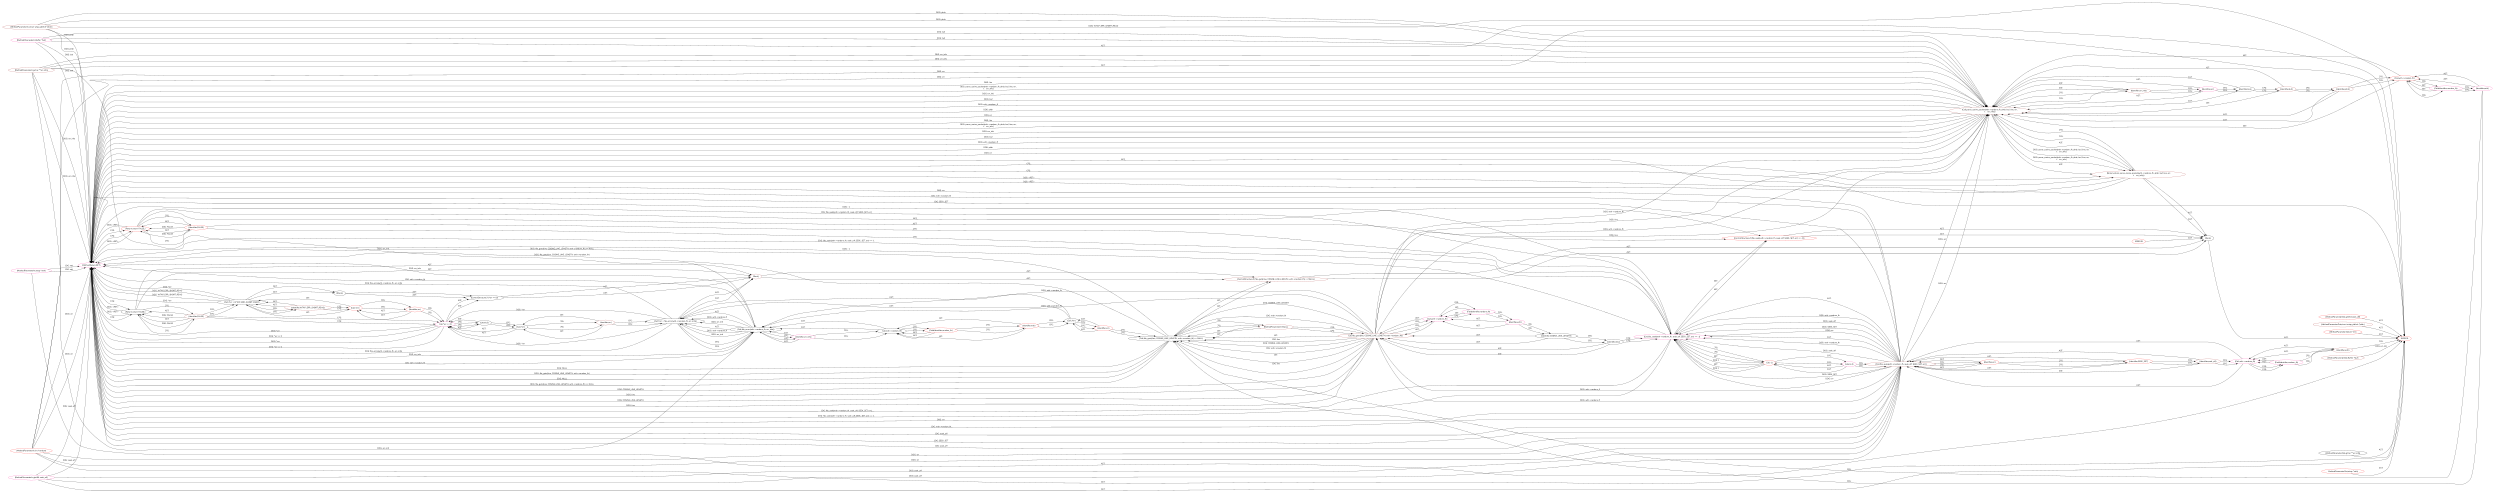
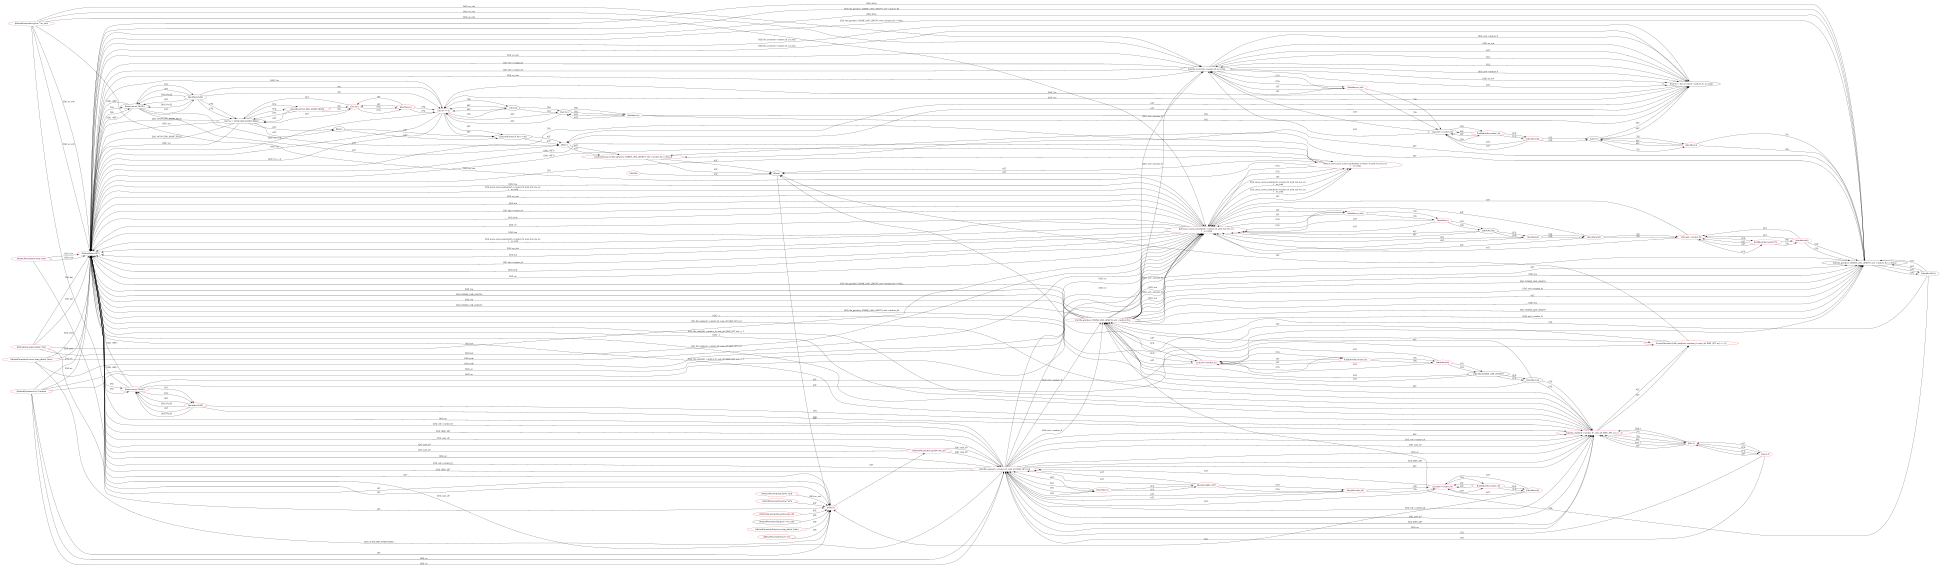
node "(MethodParameterIn,NULL)": label "(MethodParameterIn,NULL)" -> "(Identifier,NULL)"
edge "(MethodParameterIn,gint64 seek_off)" -> "1000101": reversed
